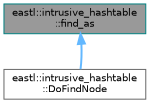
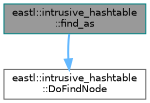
edge "eastl::intrusive_hashtable ::DoFindNode" -> "eastl::intrusive_hashtable ::find_as": reversed
